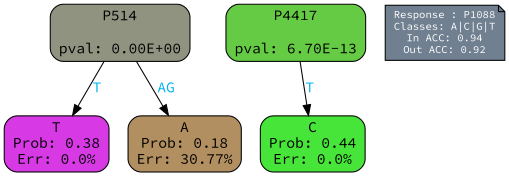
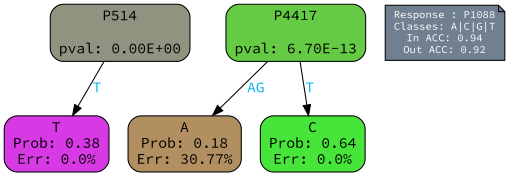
edge "P514 pval: 0.00E+00" -> "A Prob: 0.18 Err: 30.77%": now "P4417 pval: 6.70E-13" -> "A Prob: 0.18 Err: 30.77%"
node "C Prob: 0.44 Err: 0.0%": label "C Prob: 0.44 Err: 0.0%" -> "C Prob: 0.64 Err: 0.0%"
